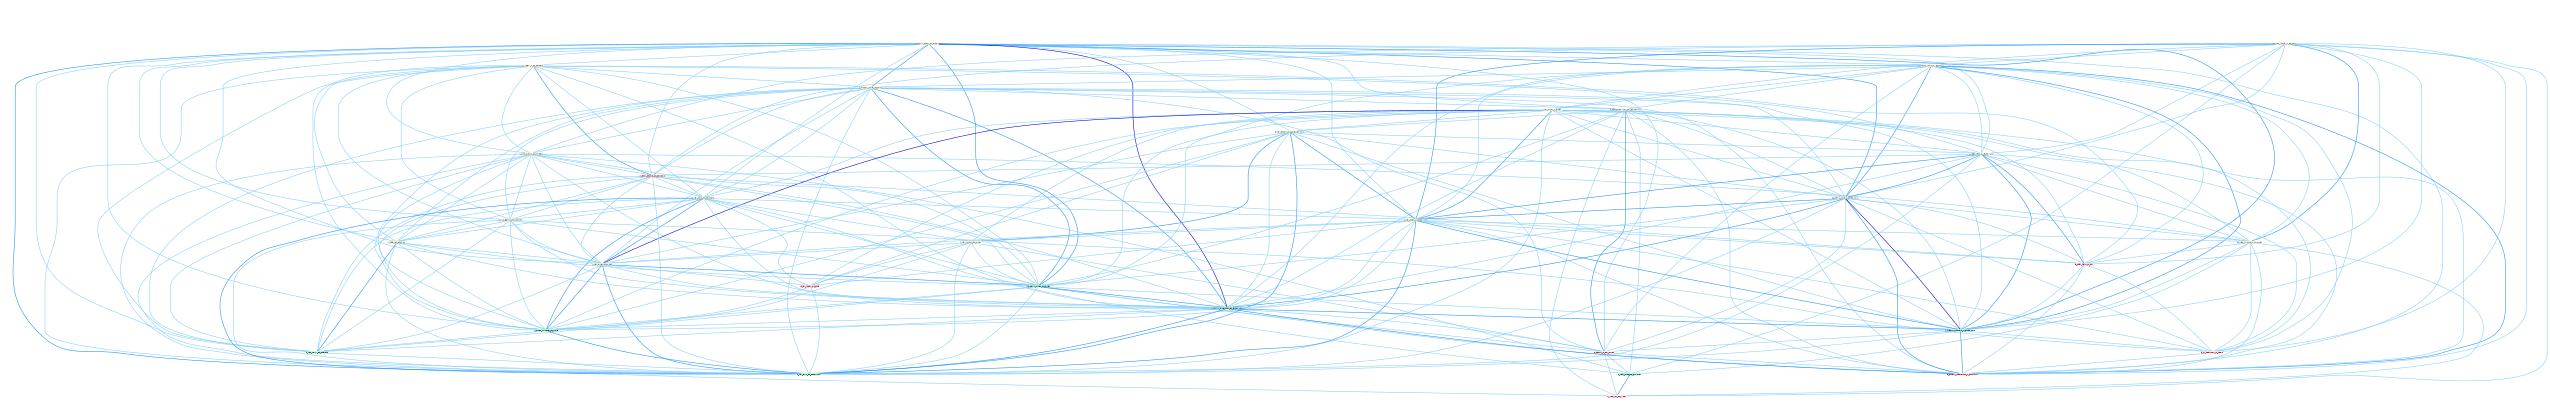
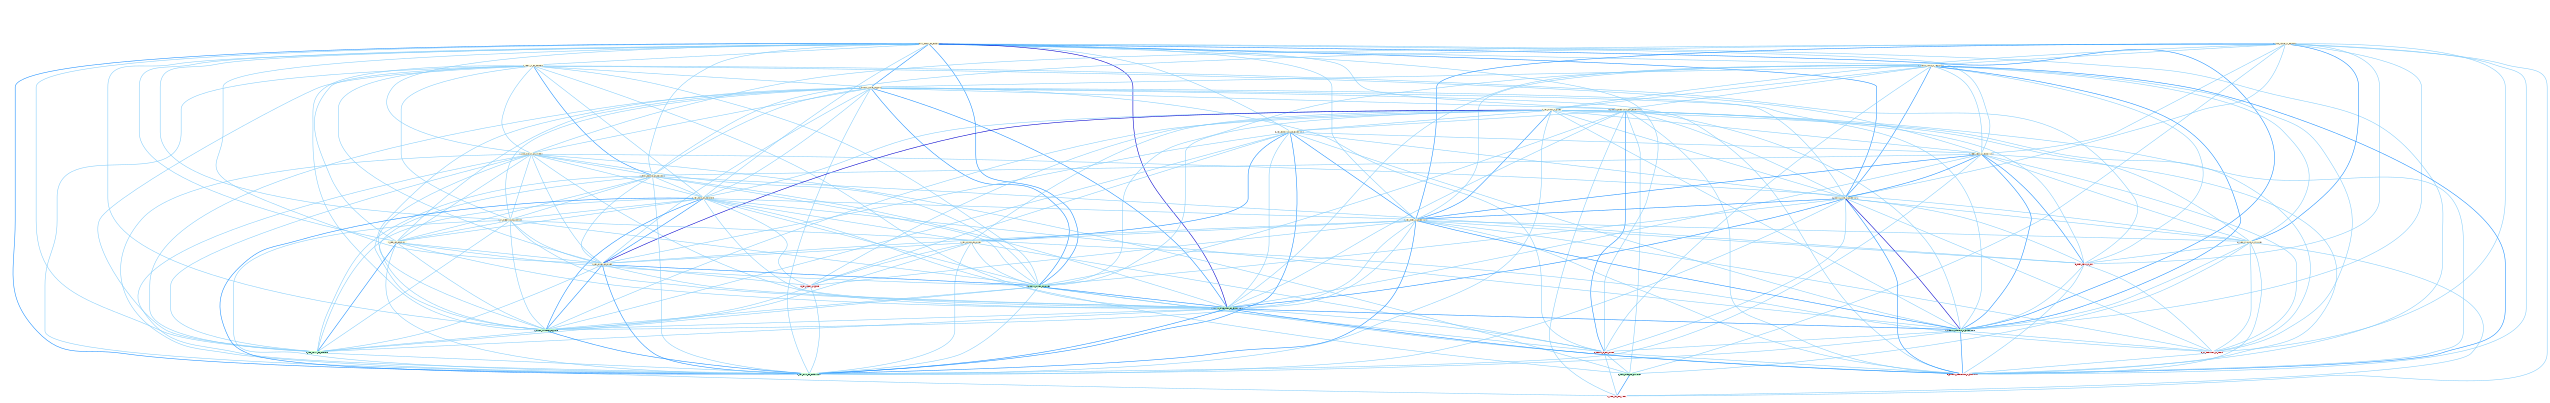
node "0_seat_entitynam_for_othernum": label "0_seat_entitynam_for_othernum" -> "0_acquir_entitynam_for_othernum"
node "1_seek_control_of_compani": fontcolor #b22222 -> #8b7d6b
edge "1_acquir_million_of_asset" -- "1_acquir_interest_in_entitynam": now "1_sell_part_of_portfolio" -- "1_acquir_interest_in_entitynam"
